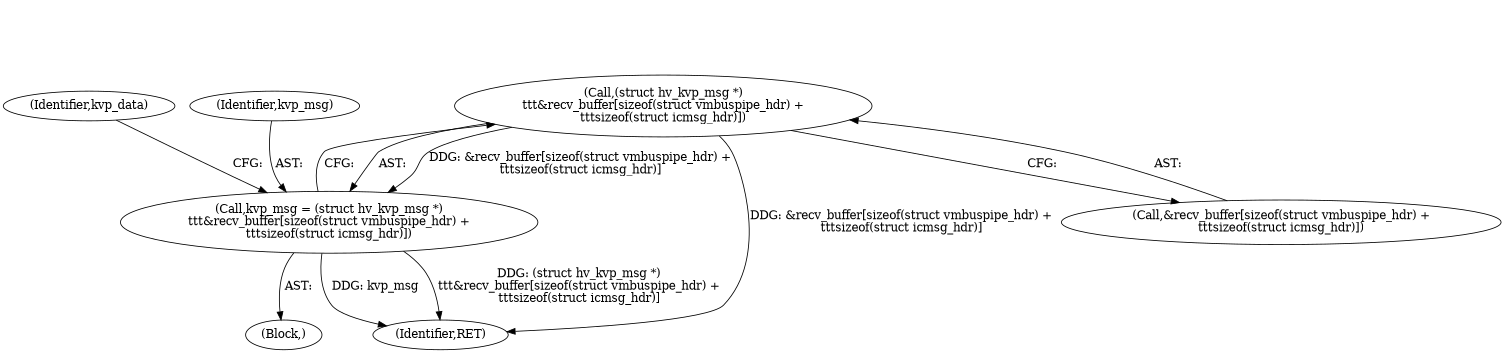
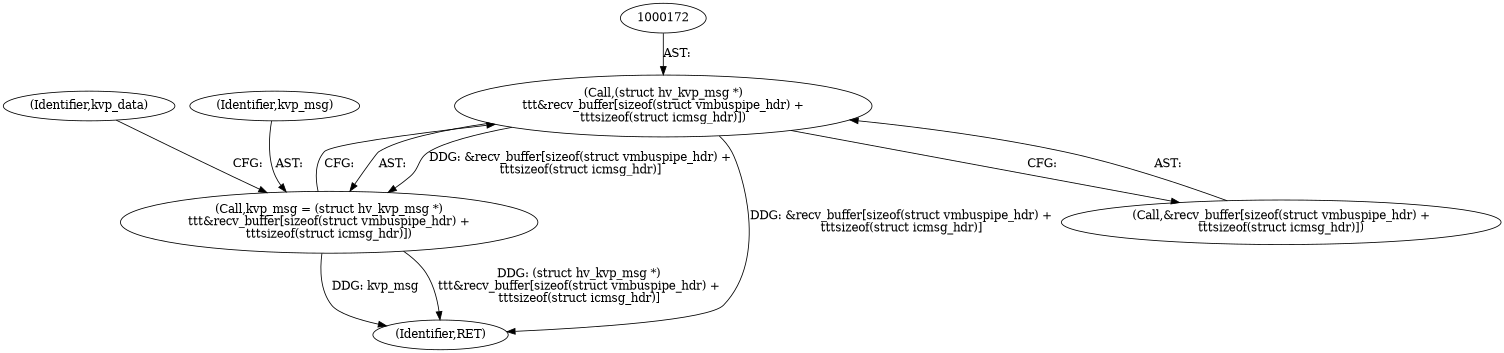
node "1000172": added
node "(Block,)": removed
